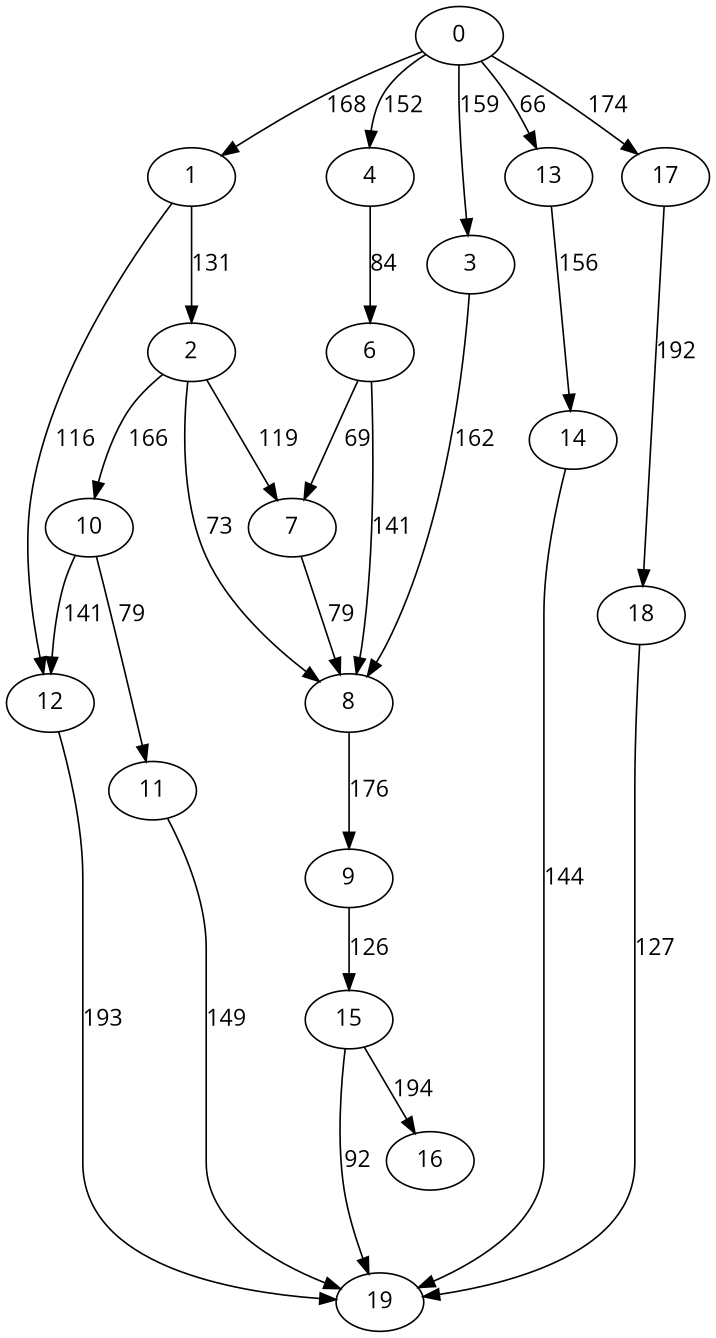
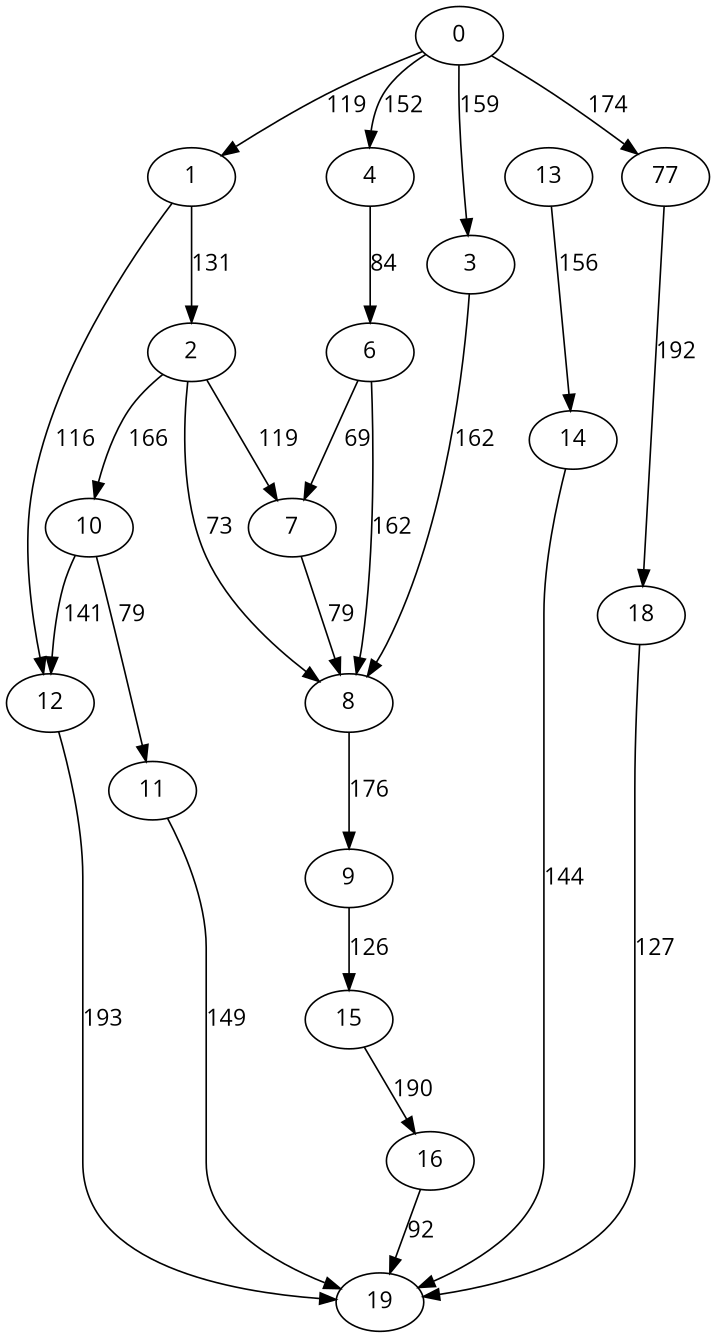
edge "0" -> "13": removed, label "66"
edge "0" -> "1": label "168" -> "119"
node "17": label "17" -> "77"
edge "6" -> "8": label "141" -> "162"
edge "15" -> "16": label "194" -> "190"
edge "15" -> "19": now "16" -> "19"
